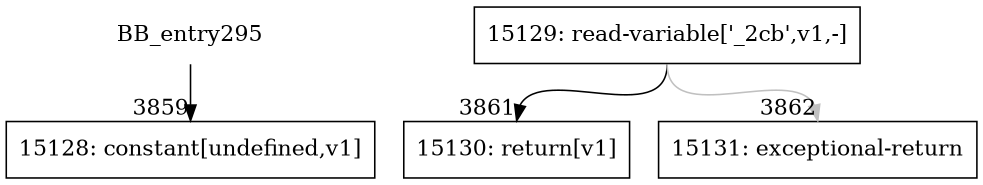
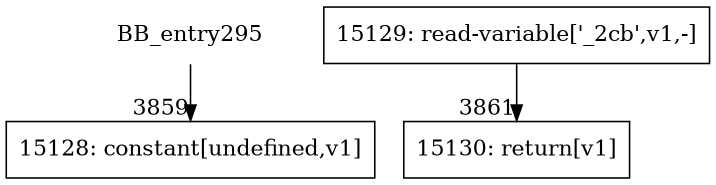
node "15131: exceptional-return": removed
